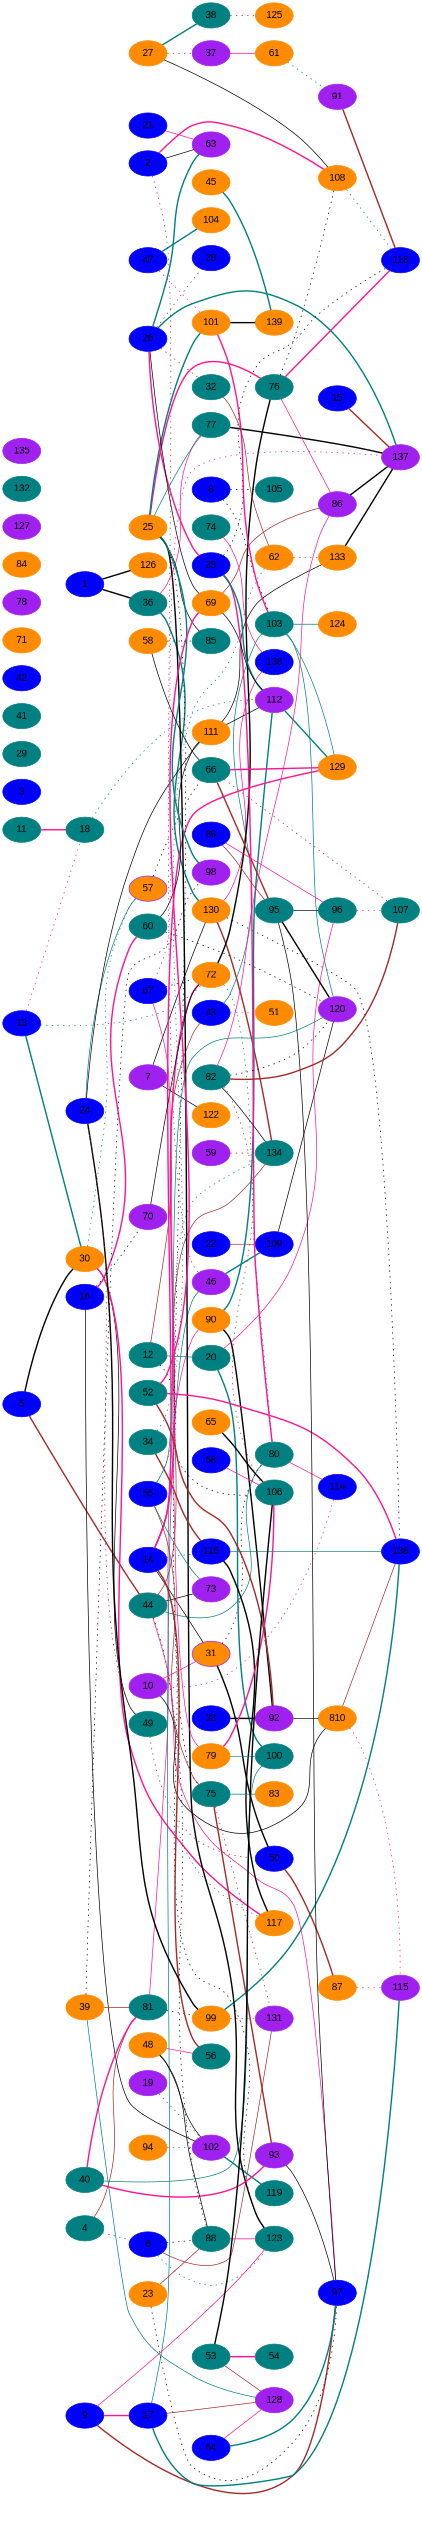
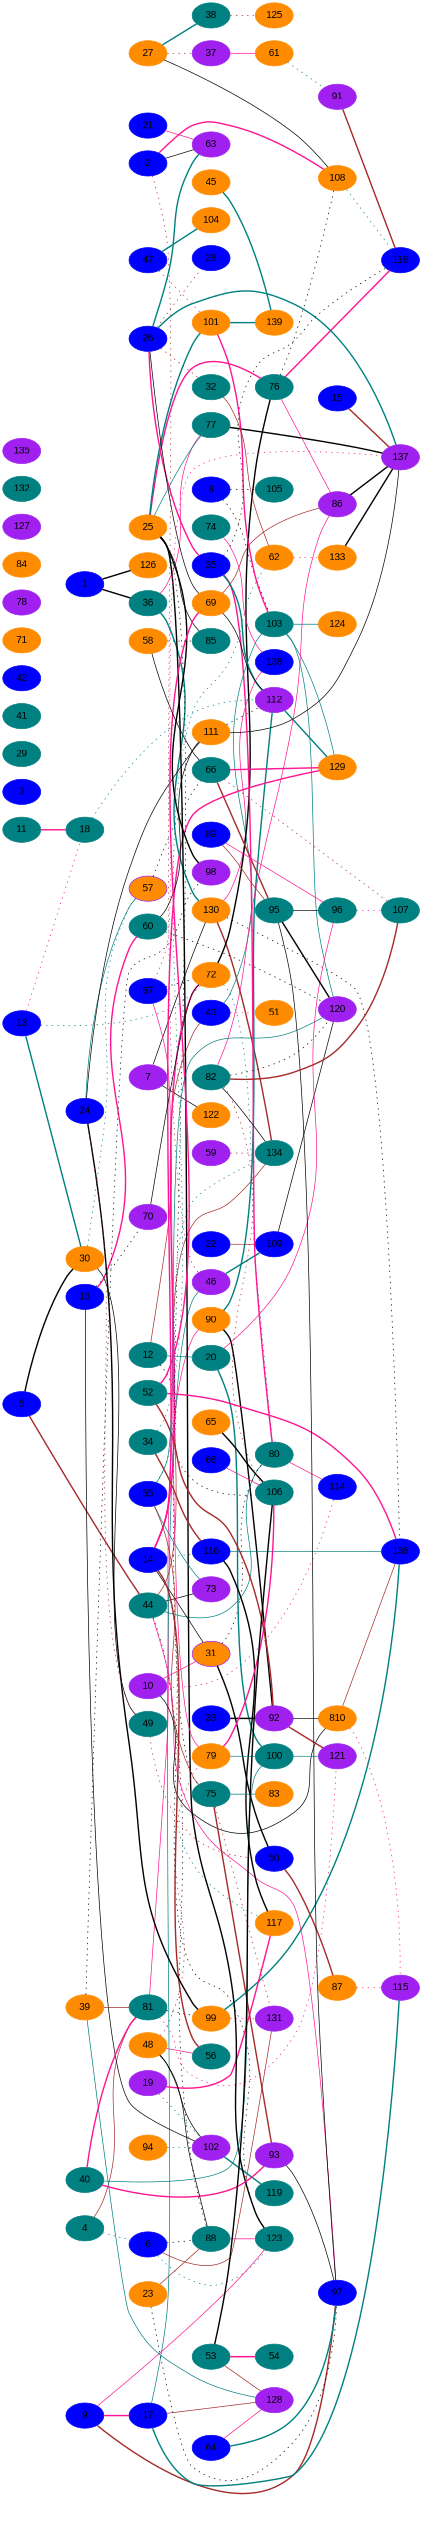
edge "101" -- "139": color black -> teal
edge "133" -- "111": now "137" -- "111"
edge "25" -- "98": color teal -> black
edge "112" -- "111": style solid -> dotted
edge "30" -- "117": now "19" -- "117"
node "121": added
edge "79" -- "48": added
